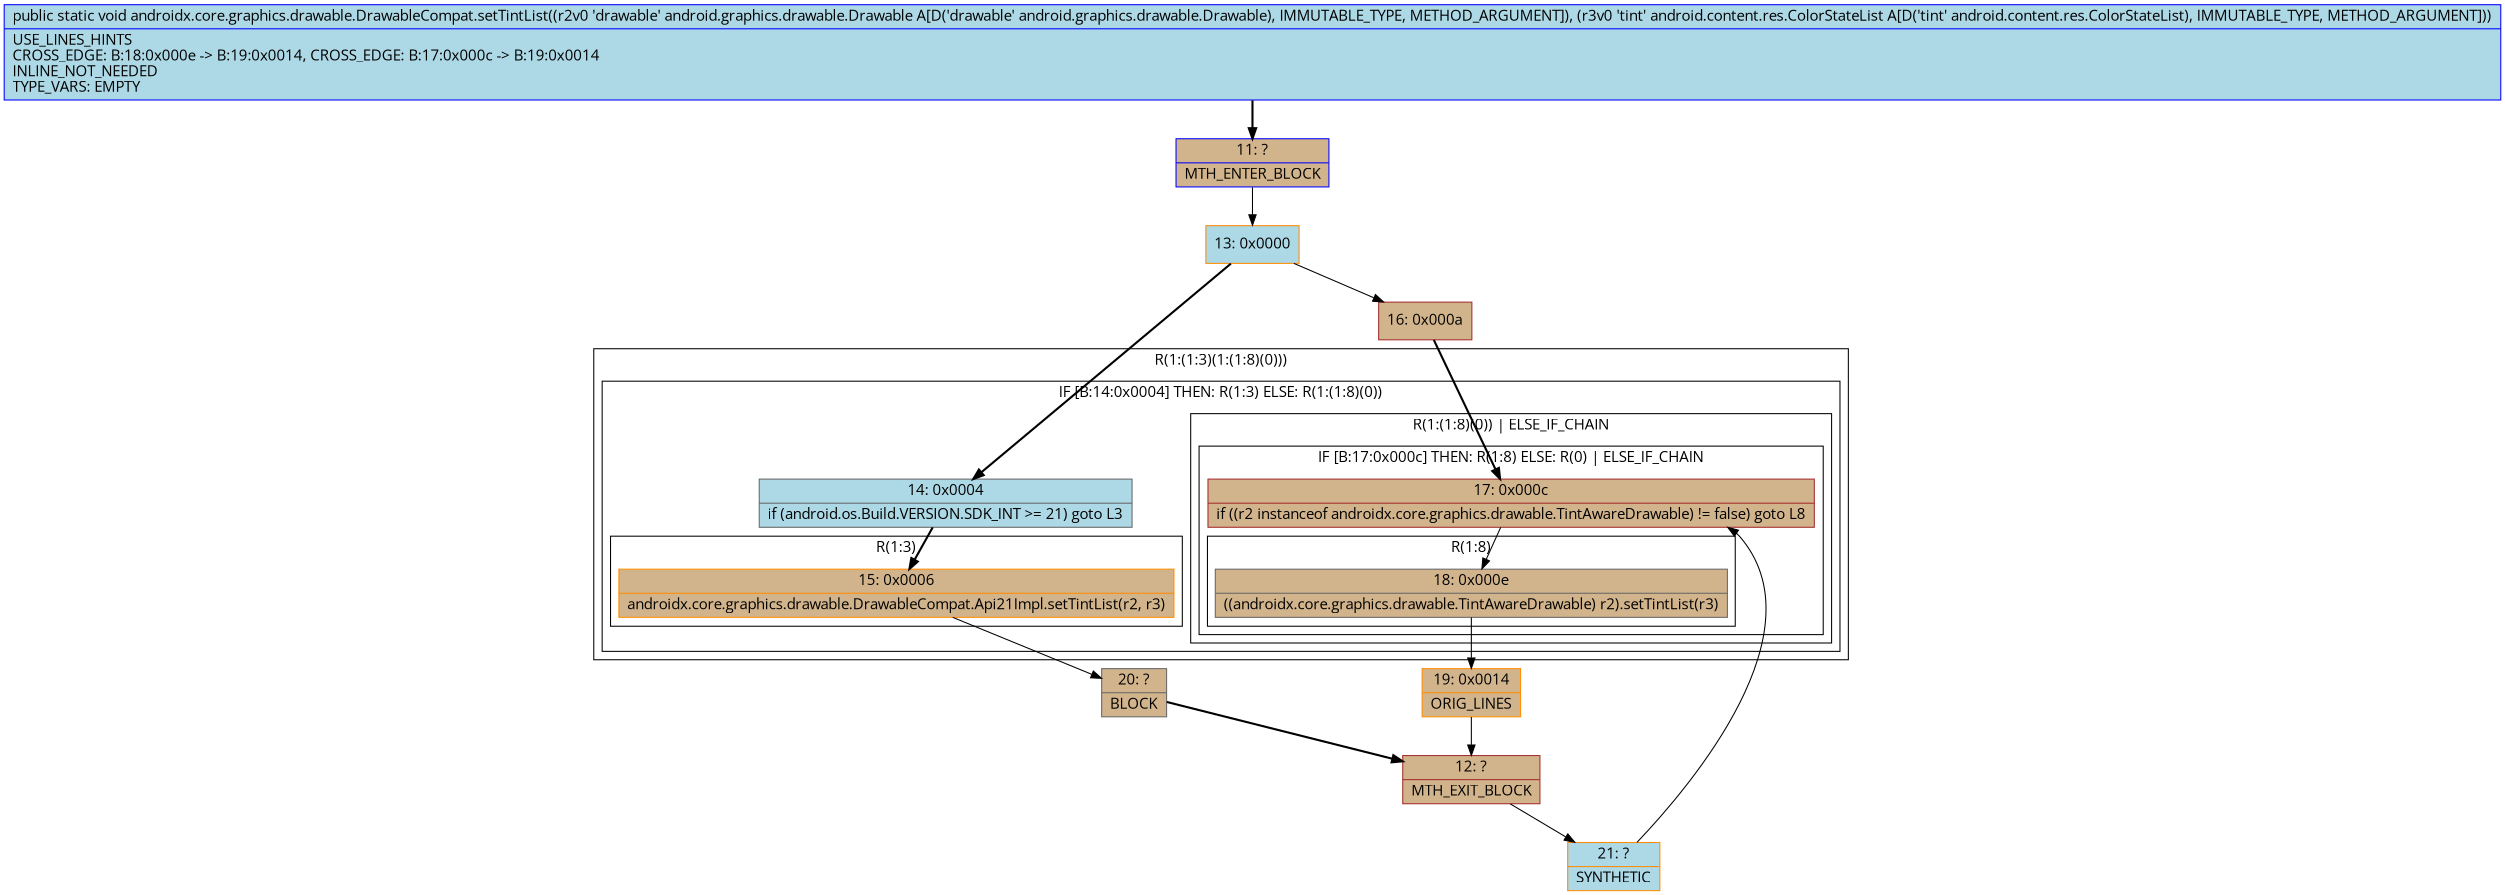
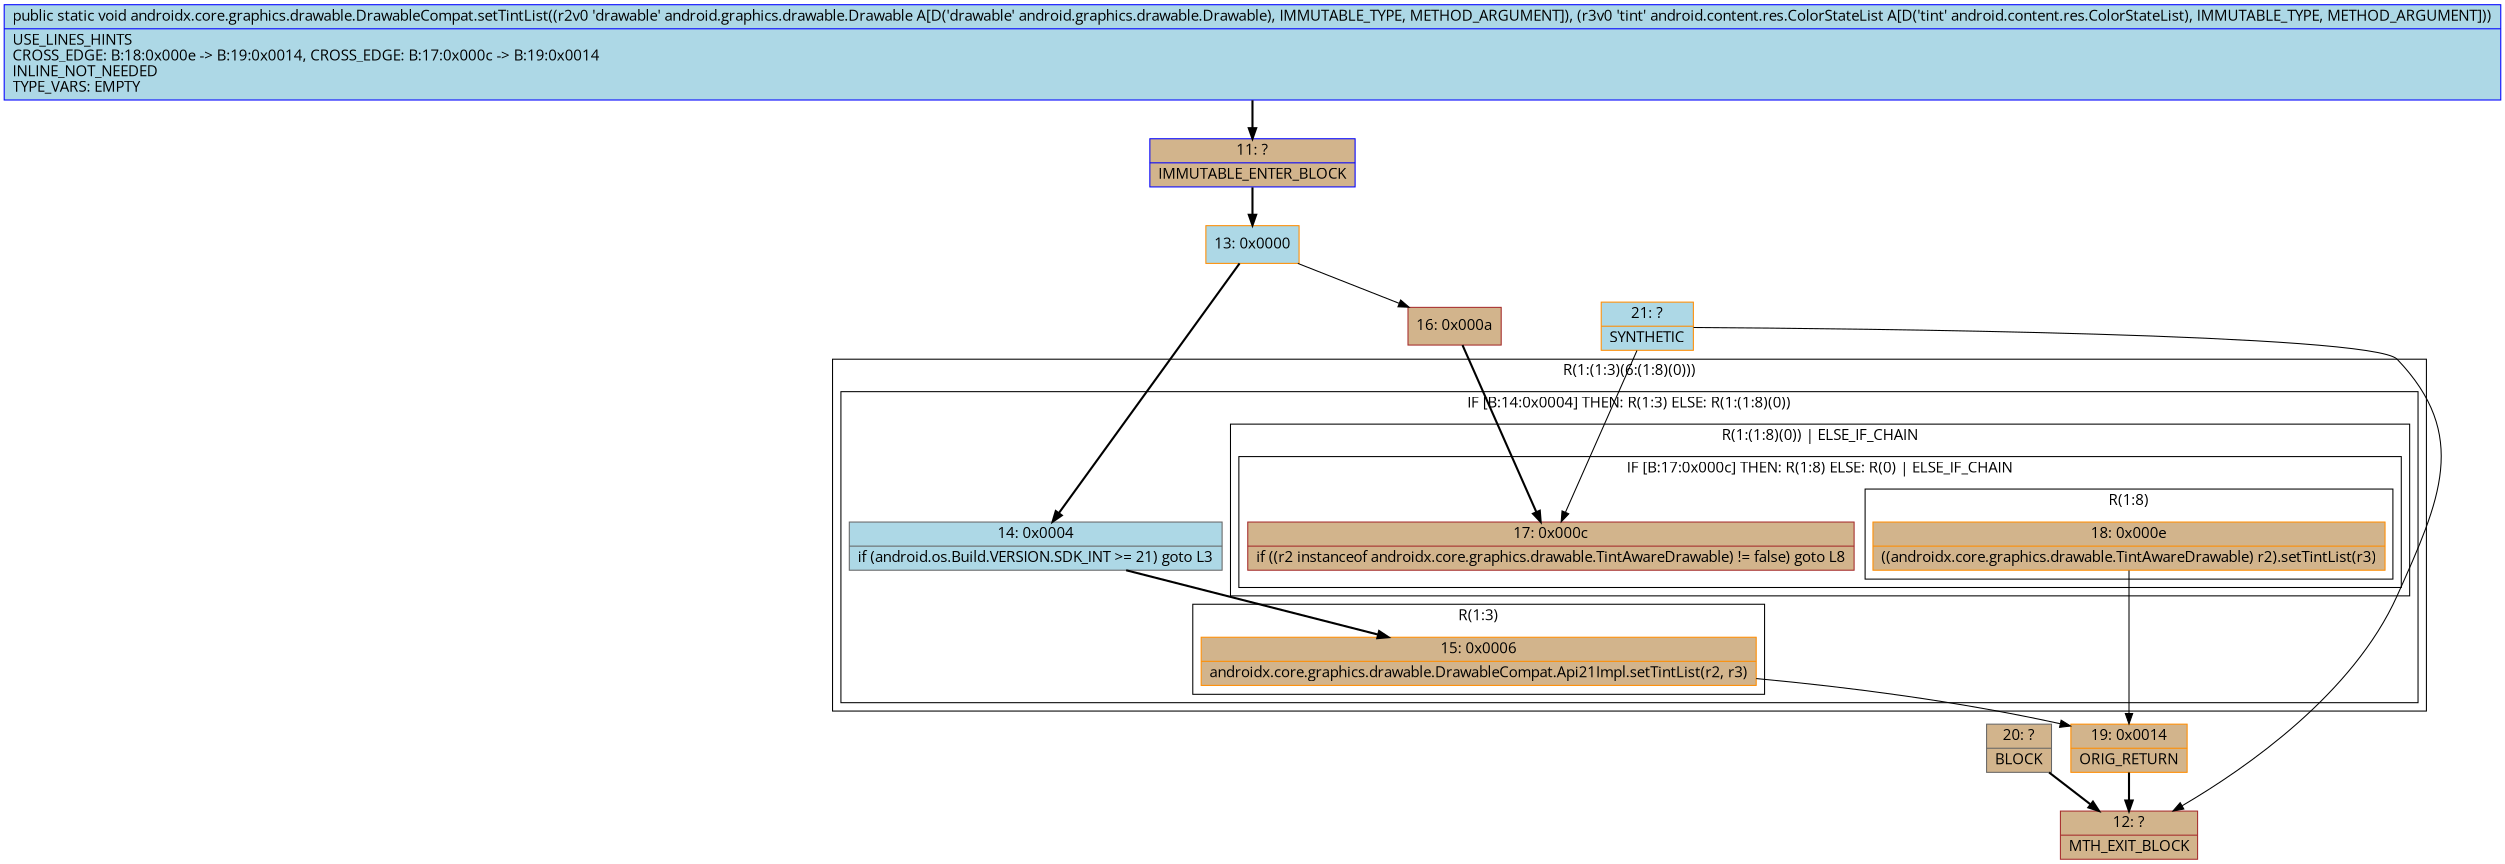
node "11: ?": text "MTH_ENTER_BLOCK" -> "IMMUTABLE_ENTER_BLOCK"
edge "11: ?" -> "13: 0x0000": style solid -> bold
cluster "R(1:(1:3)(1:(1:8)(0)))": label "R(1:(1:3)(1:(1:8)(0)))" -> "R(1:(1:3)(6:(1:8)(0)))"
edge "17: 0x000c" -> "18: 0x000e": removed
node "18: 0x000e": color gray40 -> darkorange
edge "15: 0x0006" -> "20: ?": now "15: 0x0006" -> "19: 0x0014"
node "19: 0x0014": text "ORIG_LINES" -> "ORIG_RETURN"
edge "19: 0x0014" -> "12: ?": style solid -> bold
edge "12: ?" -> "21: ?": reversed
